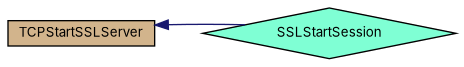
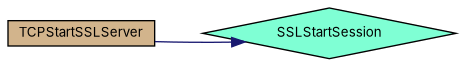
edge "SSLStartSession" -> "TCPStartSSLServer": reversed
